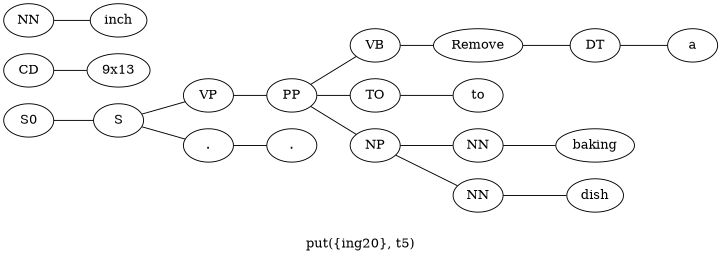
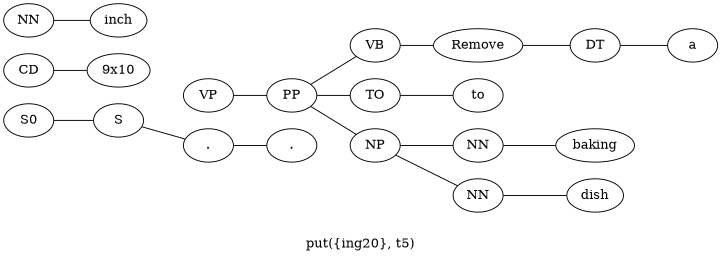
node "9x13": label "9x13" -> "9x10"
edge "VP" -- "S": removed
